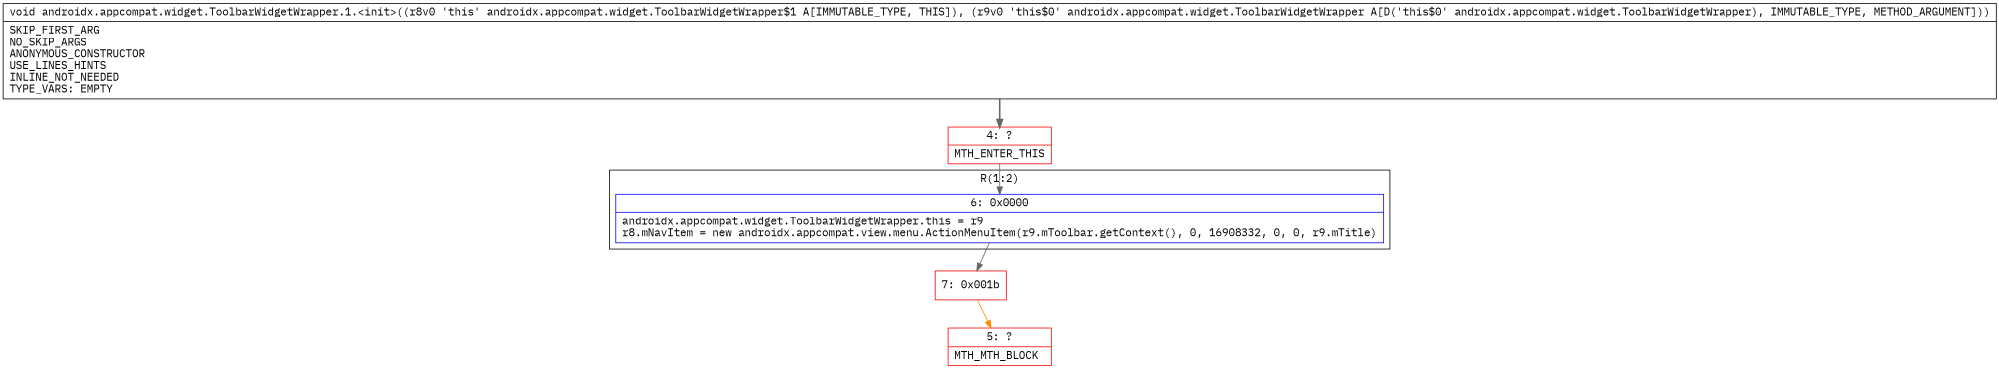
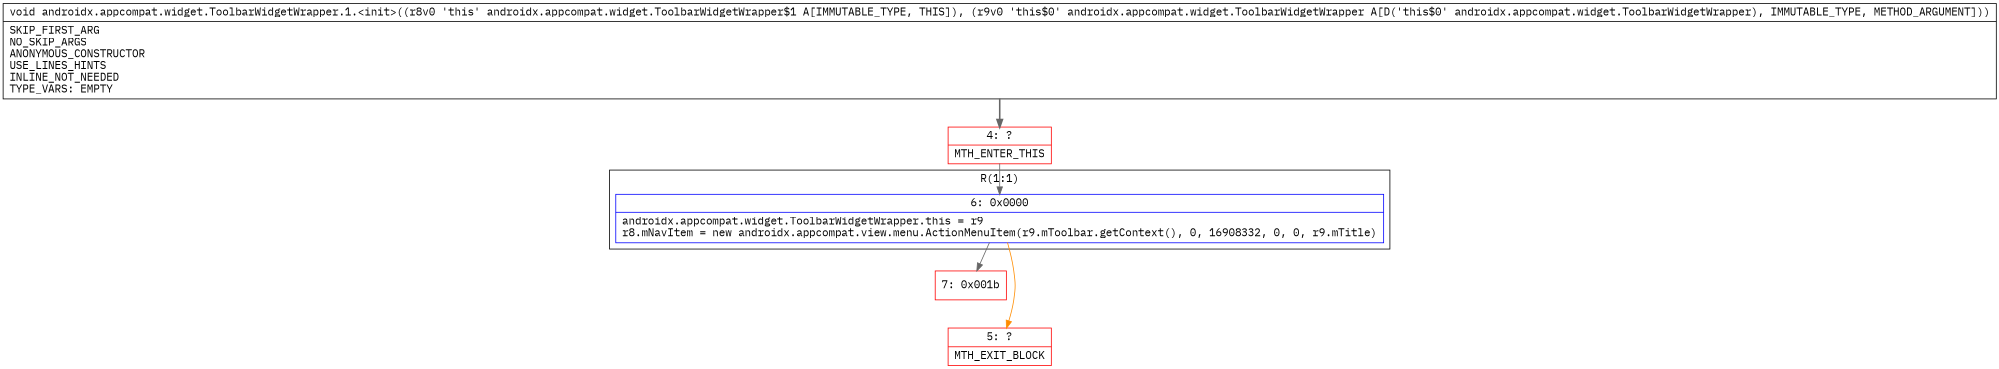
cluster "R(1:2)": label "R(1:2)" -> "R(1:1)"
edge "7: 0x001b" -> "5: ?": now "6: 0x0000" -> "5: ?"
node "5: ?": text "MTH_MTH_BLOCK" -> "MTH_EXIT_BLOCK"
